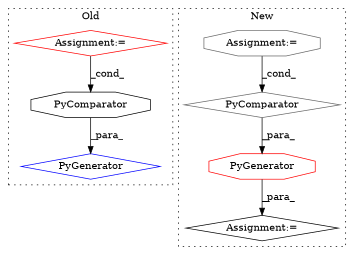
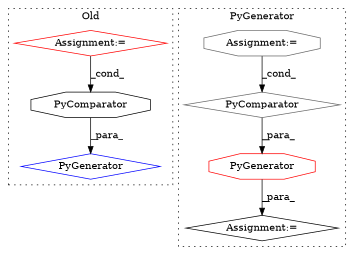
cluster "New": label "New" -> "PyGenerator"
